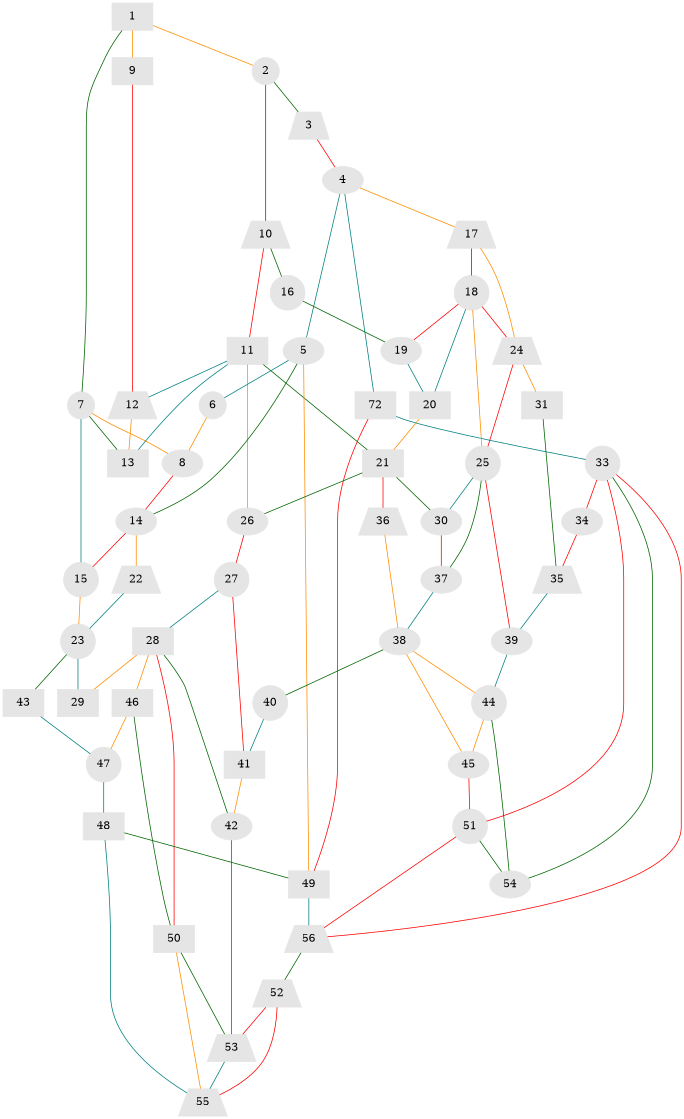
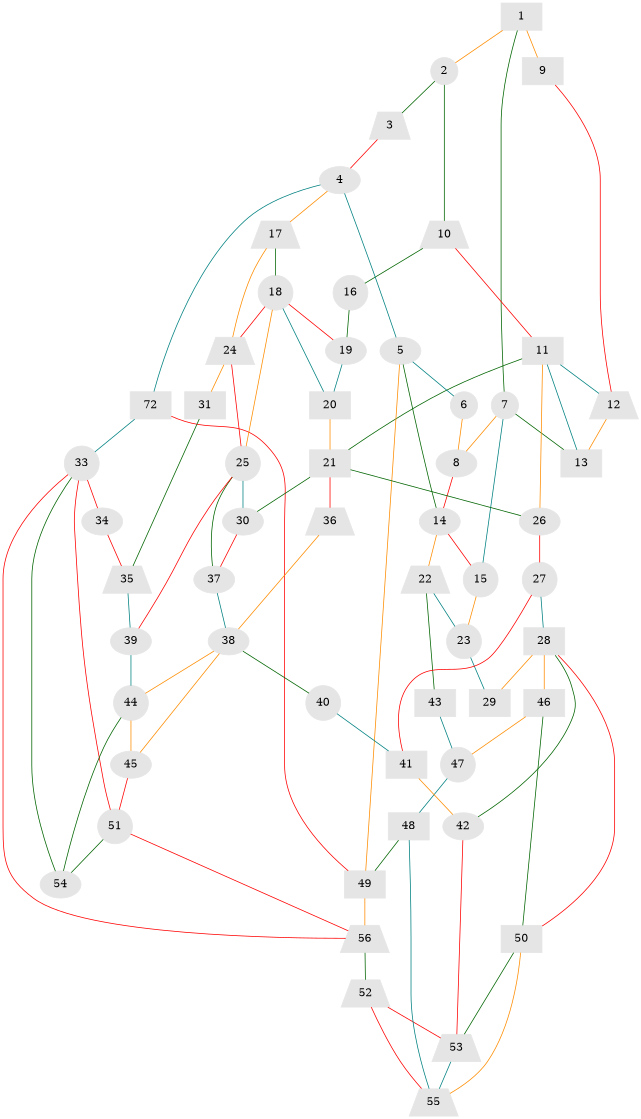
edge "23" -- "43": now "22" -- "43"
edge "49" -- "56": color teal -> darkorange
